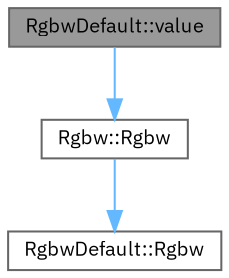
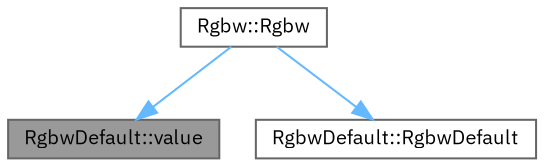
edge "RgbwDefault::value" -> "Rgbw::Rgbw": reversed
node "RgbwDefault::Rgbw": label "RgbwDefault::Rgbw" -> "RgbwDefault::RgbwDefault"
